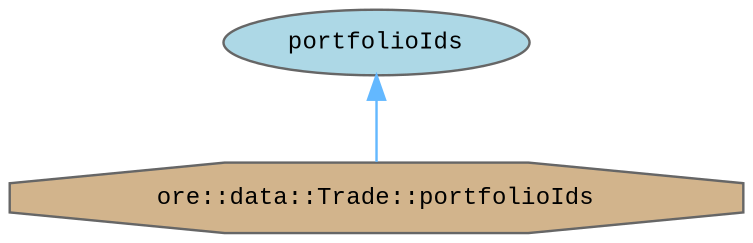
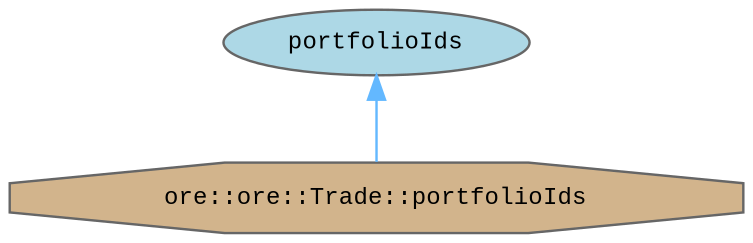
node "ore::data::Trade::portfolioIds": label "ore::data::Trade::portfolioIds" -> "ore::ore::Trade::portfolioIds"
